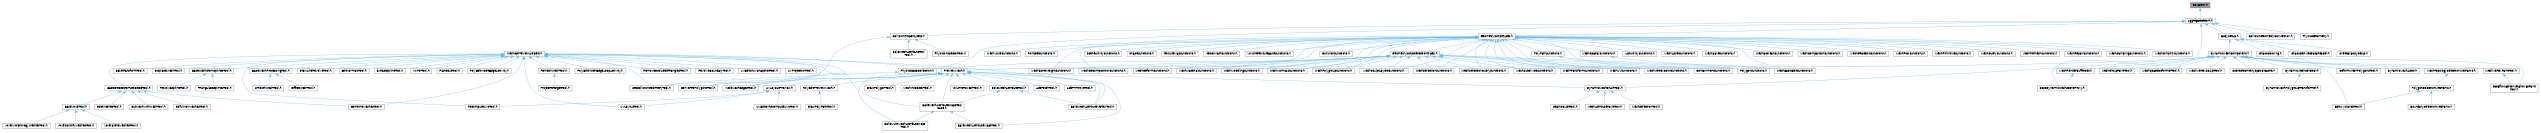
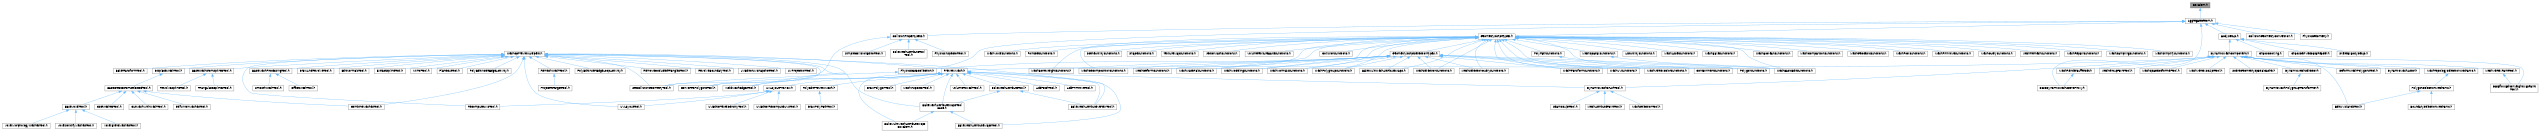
node "SimpleCollisionEditorTool.h": added
edge "BaseCreateFromSelectedTool.h" -> "MeshOpPreviewHelpers.h": now "BaseCreateFromSelectedTool.h" -> "DisplaceMeshTool.h"
node "MeshSculptLayersFunctions.h": label "MeshSculptLayersFunctions.h" -> "BakeMultiMeshAttributeMaps.h"
node "MeshSubdivideFunctions.h": removed
node "UVEditorTexelDensityTool.h": added
node "BakeMultiMeshAttributeMaps Tool.h": label "BakeMultiMeshAttributeMaps Tool.h" -> "BakeMultiMeshAttributeMaps BoxElem.h"
